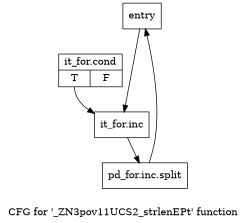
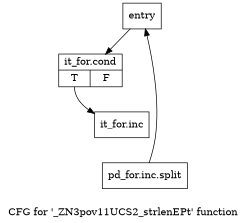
edge "entry" -> "it_for.inc": now "entry" -> "it_for.cond"
edge "it_for.inc" -> "pd_for.inc.split": removed
